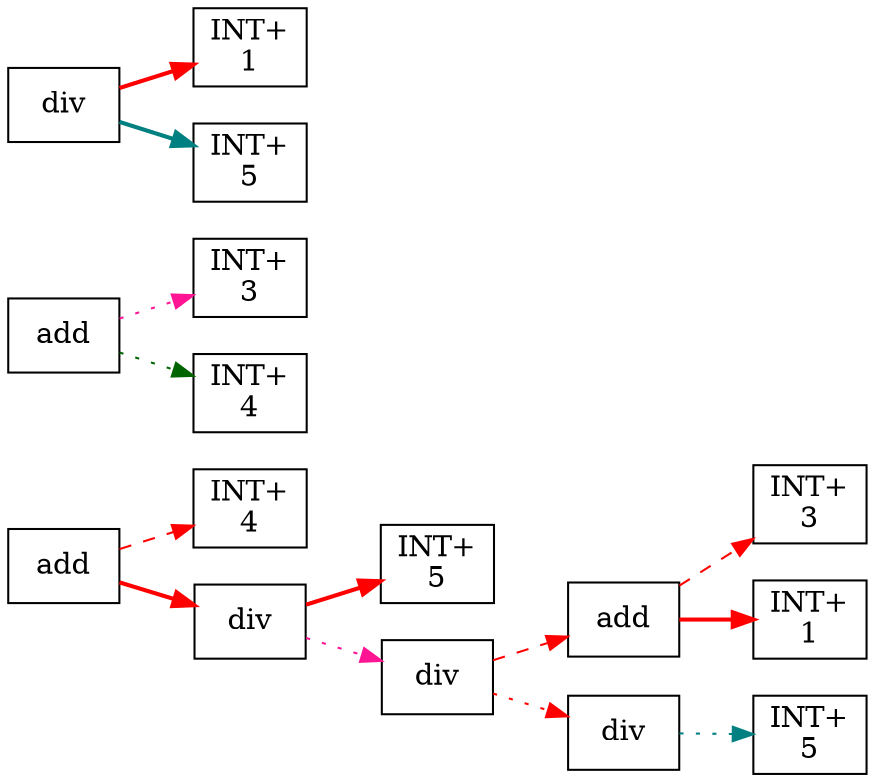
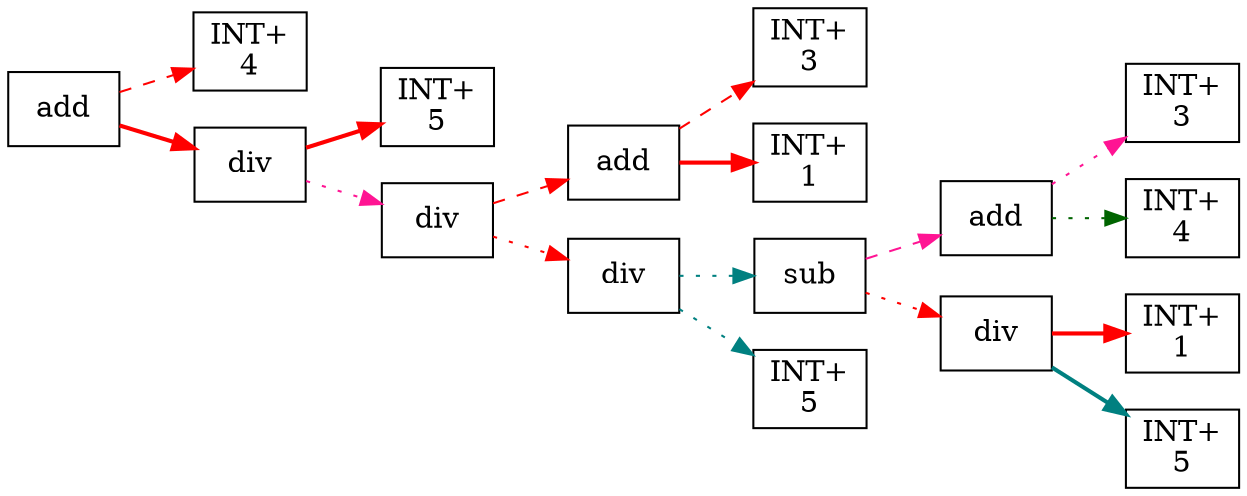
node "sub": added
